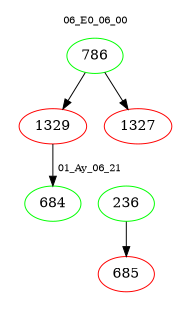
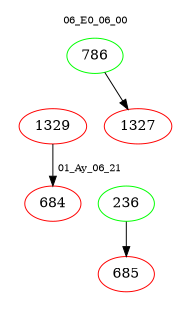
edge "786" -> "1329": removed
node "684": color green -> red
